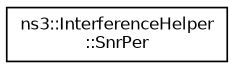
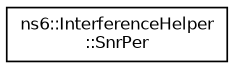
node "ns3::InterferenceHelper ::SnrPer": label "ns3::InterferenceHelper ::SnrPer" -> "ns6::InterferenceHelper ::SnrPer"
